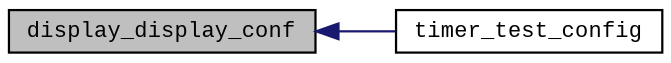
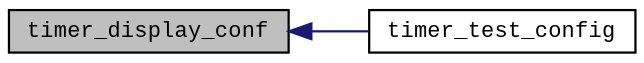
node "display_display_conf": label "display_display_conf" -> "timer_display_conf"
